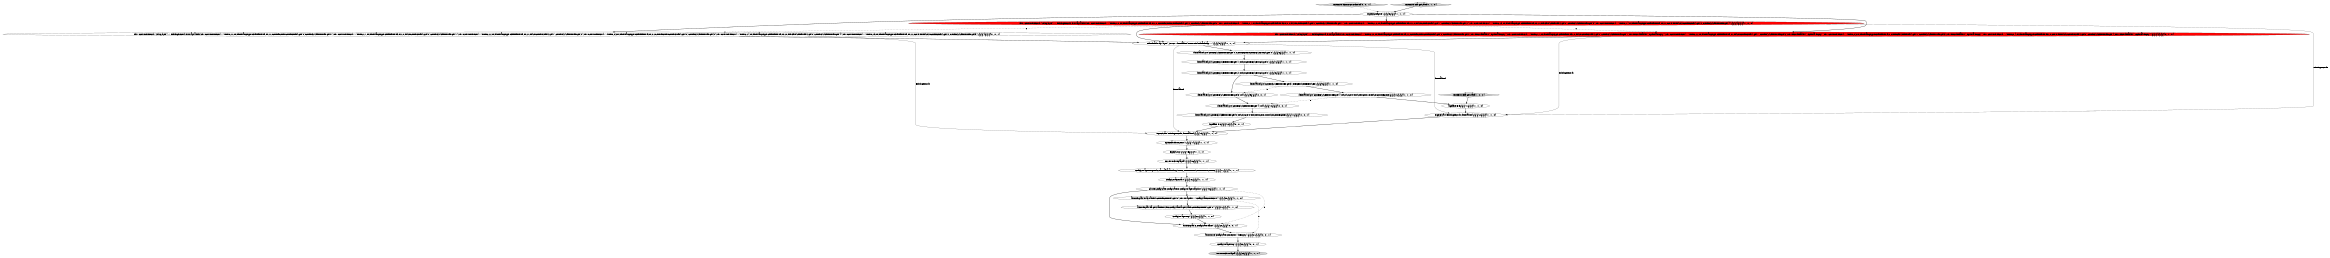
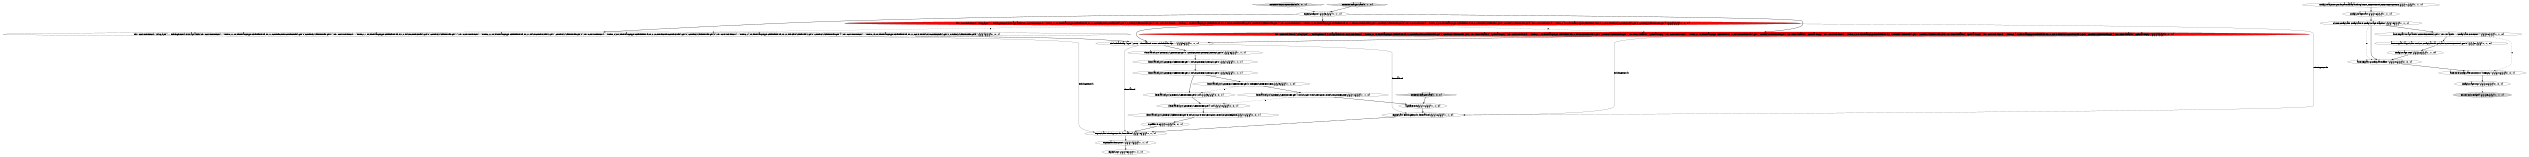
node "PowerMock.replayAll()@@@16@@@['1', '1', '1']": removed
edge "configStorage.stop()@@@22@@@['0', '0', '1']" -> "PowerMock.verifyAll()@@@23@@@['1', '1', '1']": style bold -> dashed
